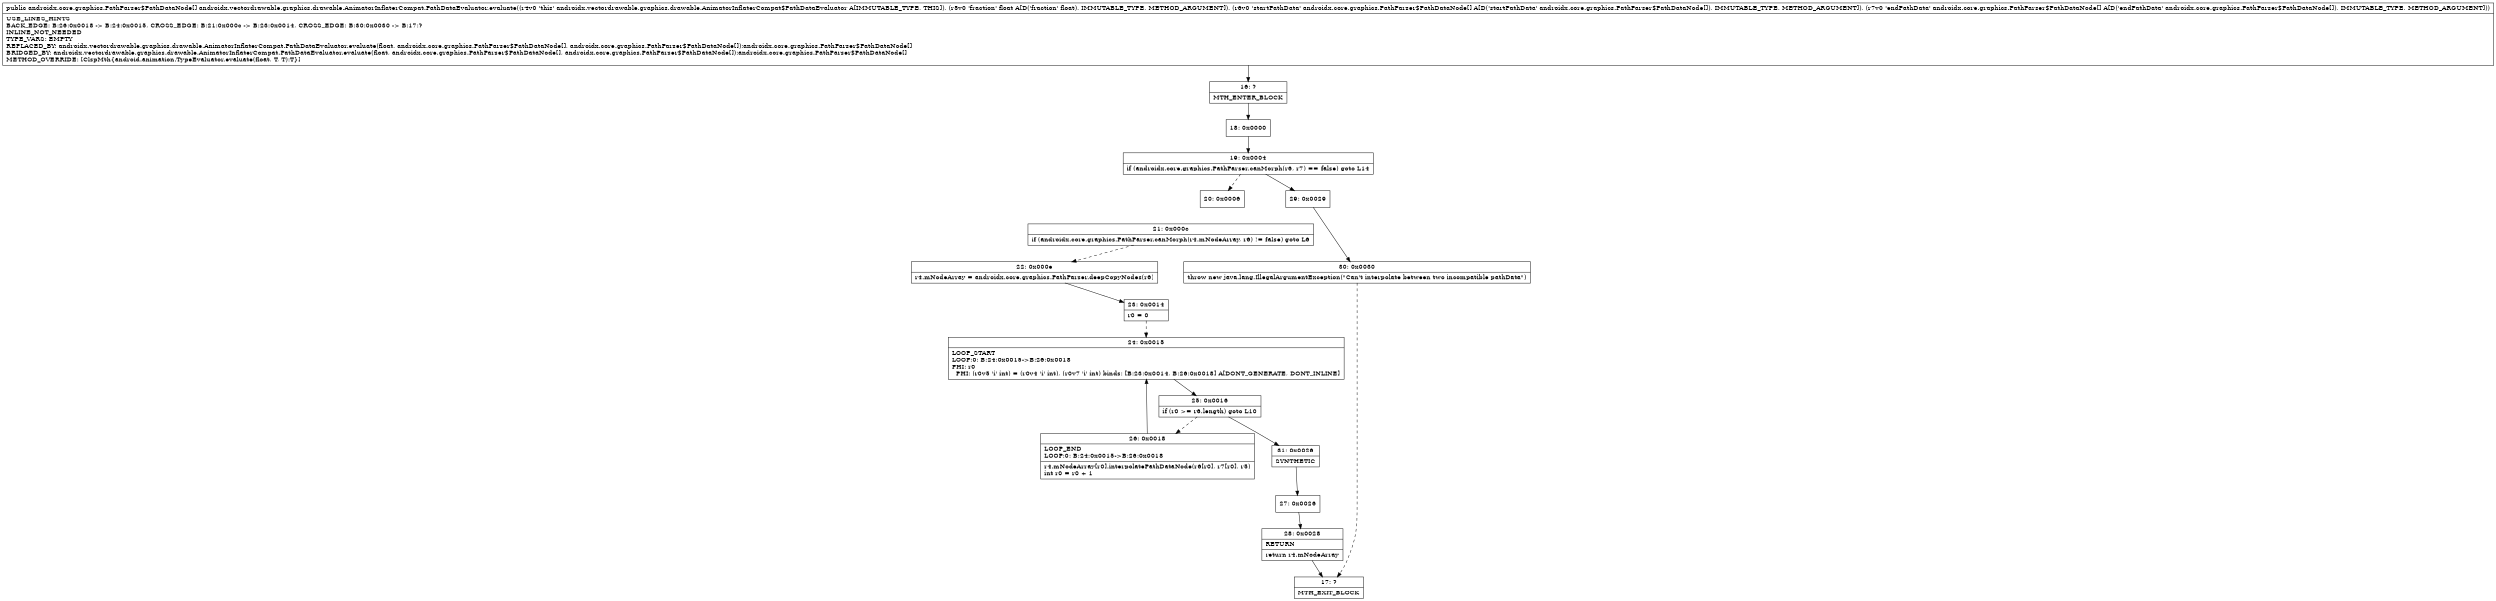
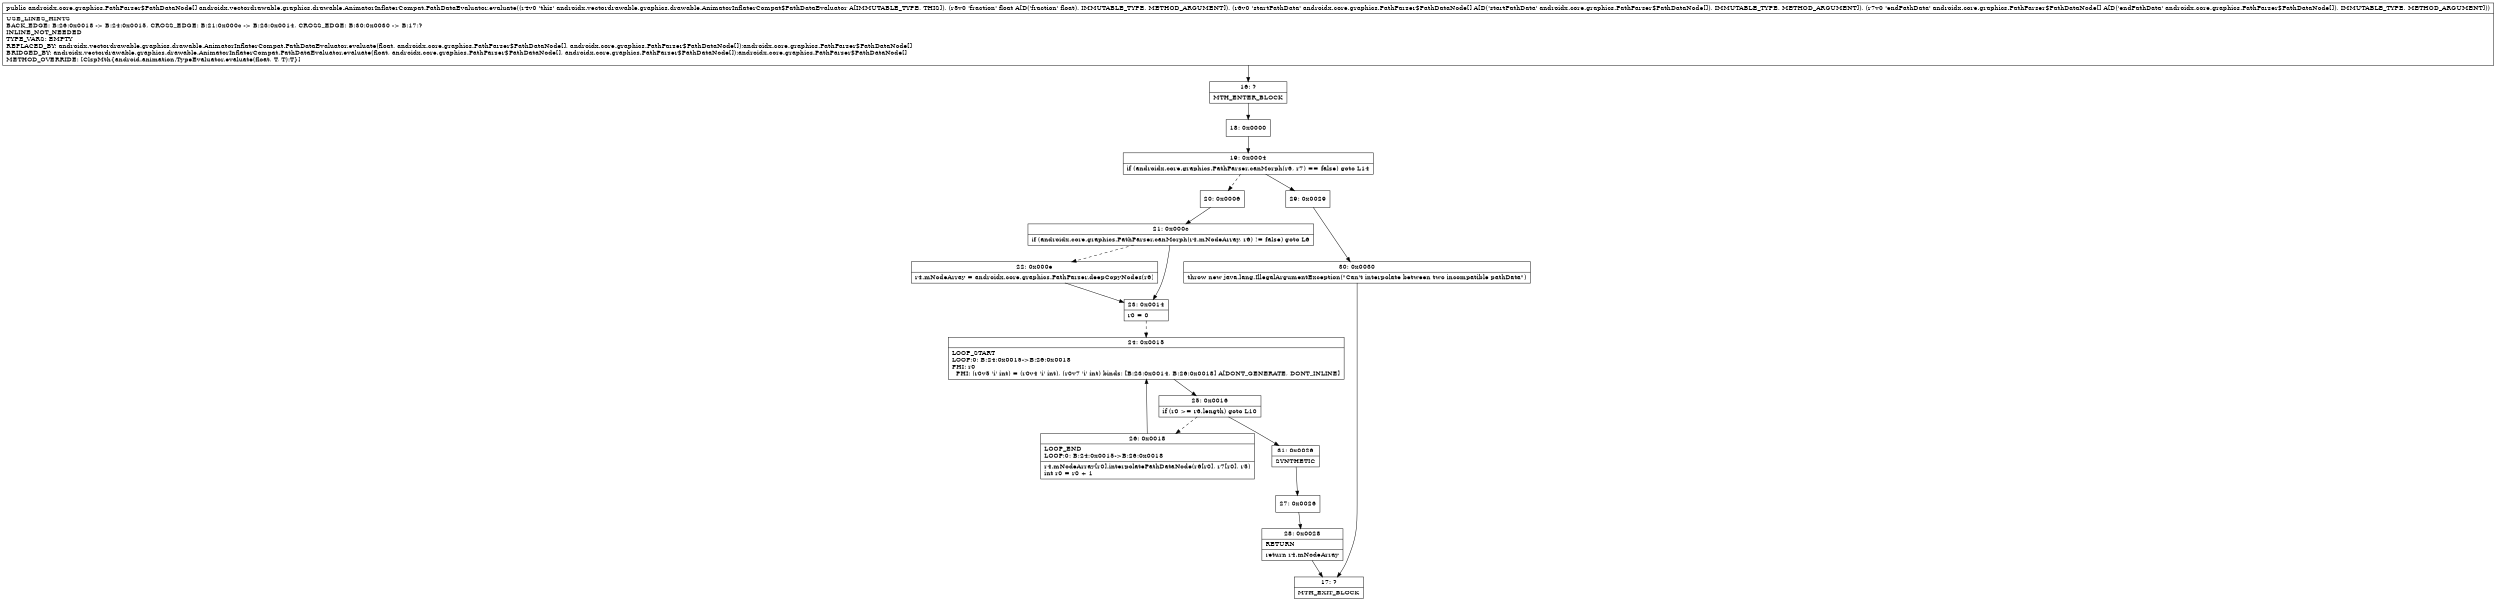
edge "20: 0x0006" -> "21: 0x000c": added
edge "21: 0x000c" -> "23: 0x0014": added
edge "30: 0x0030" -> "17: ?": style dashed -> solid
